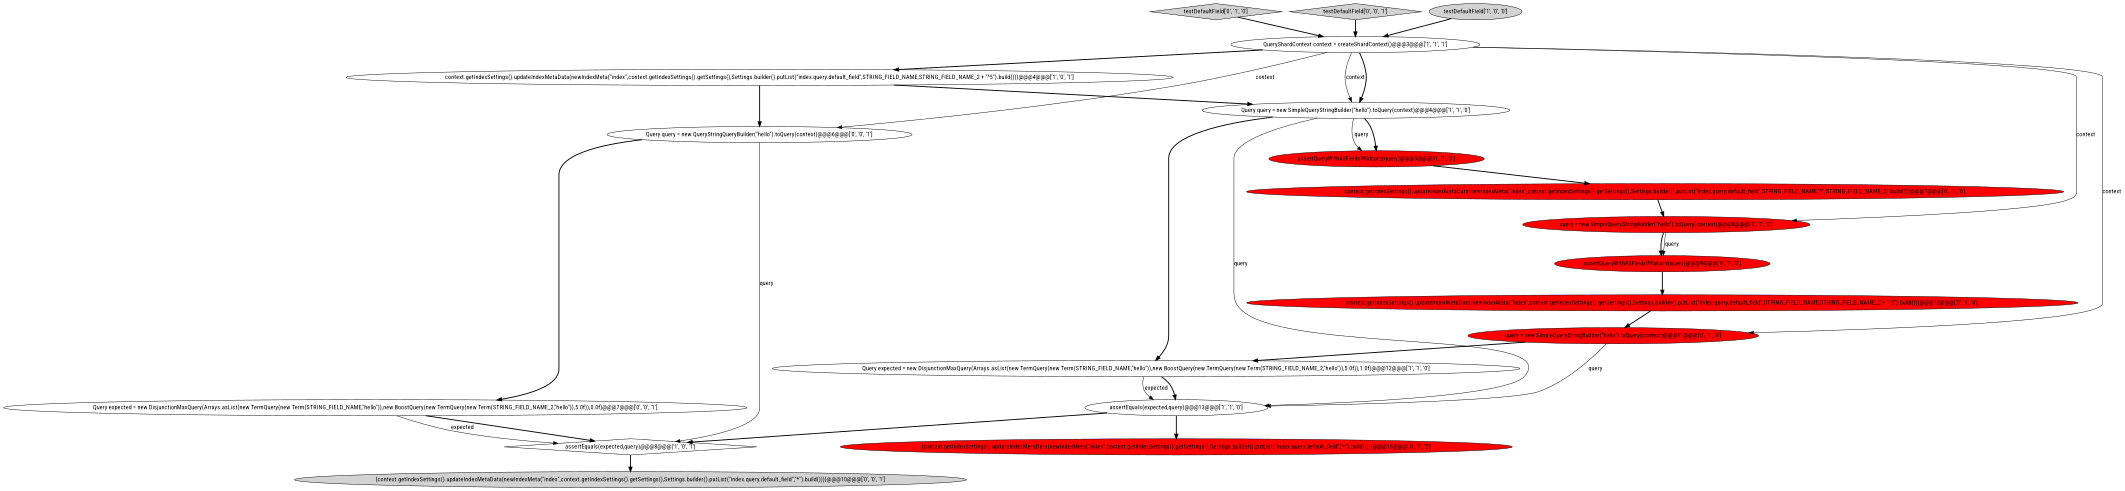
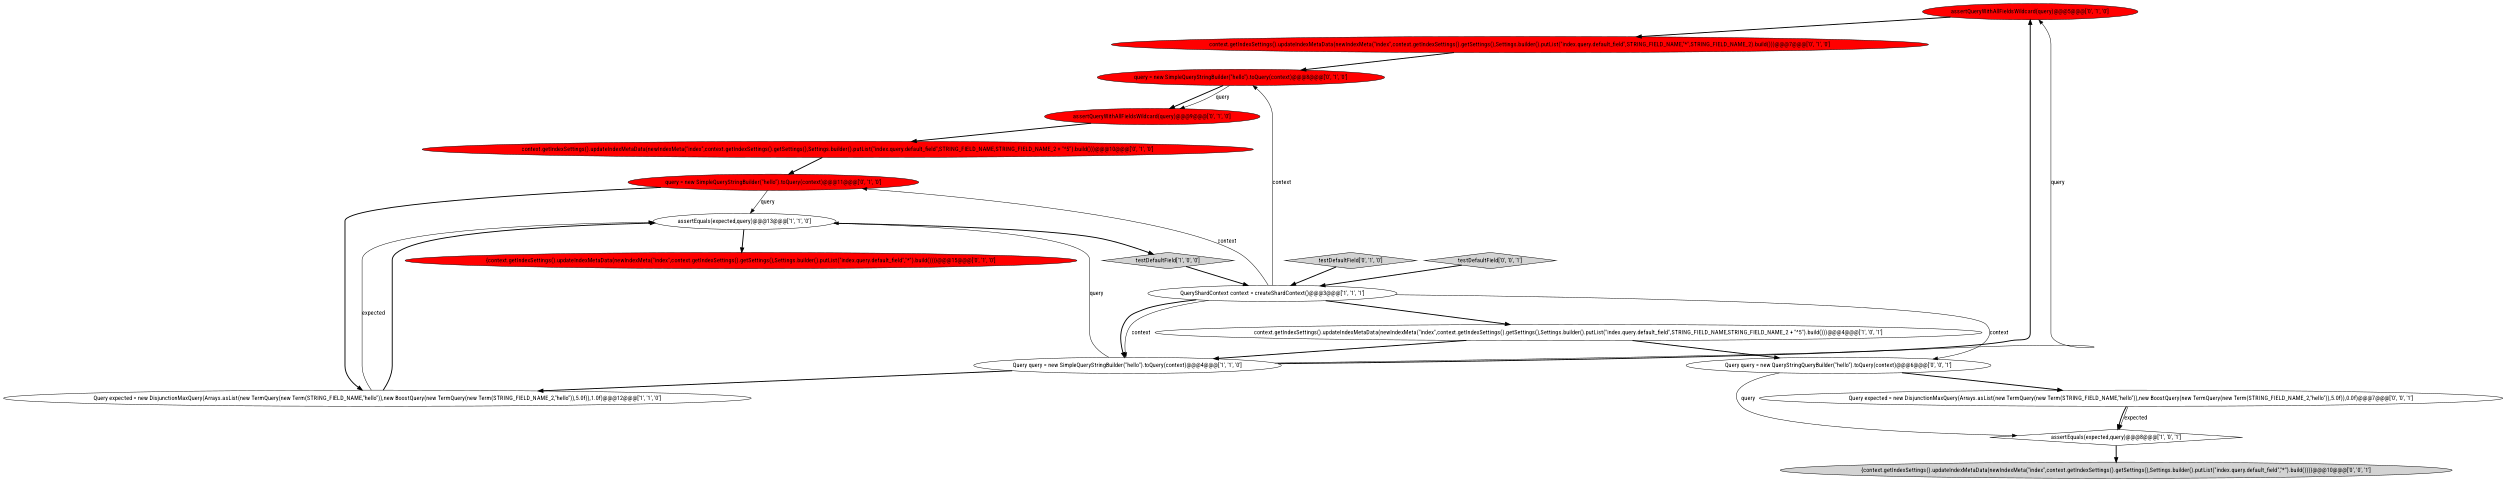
node "testDefaultField['1', '0', '0']": shape ellipse -> diamond
edge "assertEquals(expected,query)@@@13@@@['1', '1', '0']" -> "assertEquals(expected,query)@@@8@@@['1', '0', '1']": now "assertEquals(expected,query)@@@13@@@['1', '1', '0']" -> "testDefaultField['1', '0', '0']"
